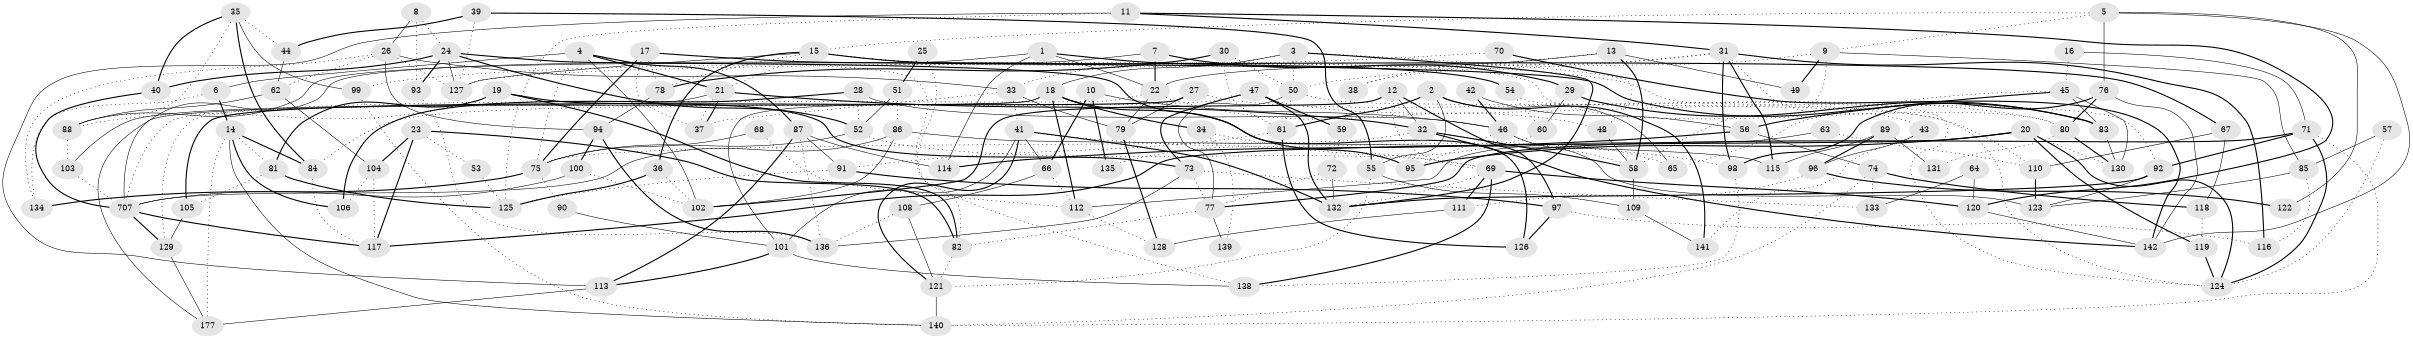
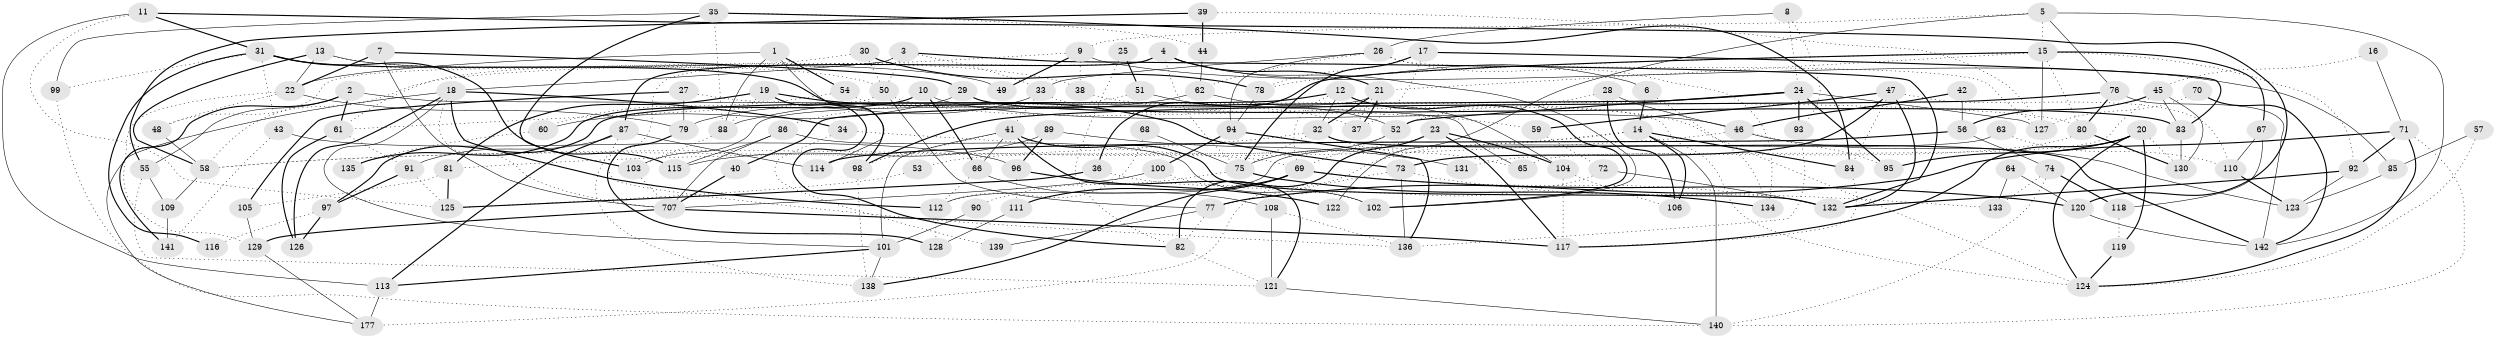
edge "35" -- "40": now "35" -- "103"
edge "32" -- "58": style bold -> dotted
edge "85" -- "116": removed
